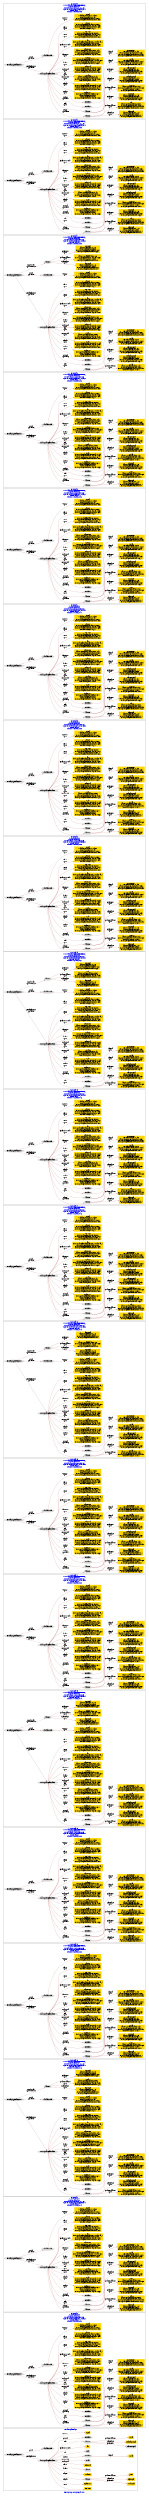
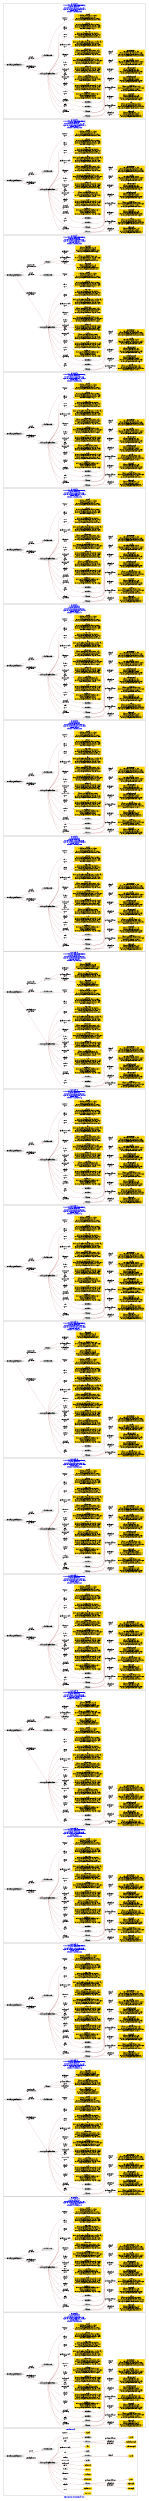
cluster "1-correct dateOfDeath": label "1-correct dateOfDeath" -> "1-correct model"
node "sitterBirthDate": fillcolor lightgray -> gold
node "Medium": fillcolor lightgray -> gold
node "Description": added
node "provenance": label "provenance" -> "birthDate"
